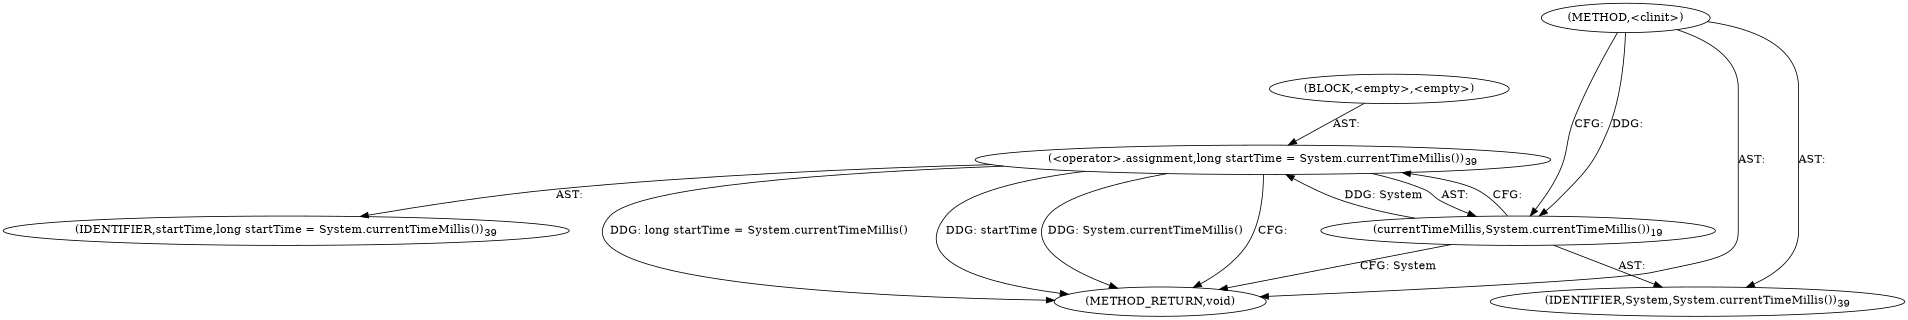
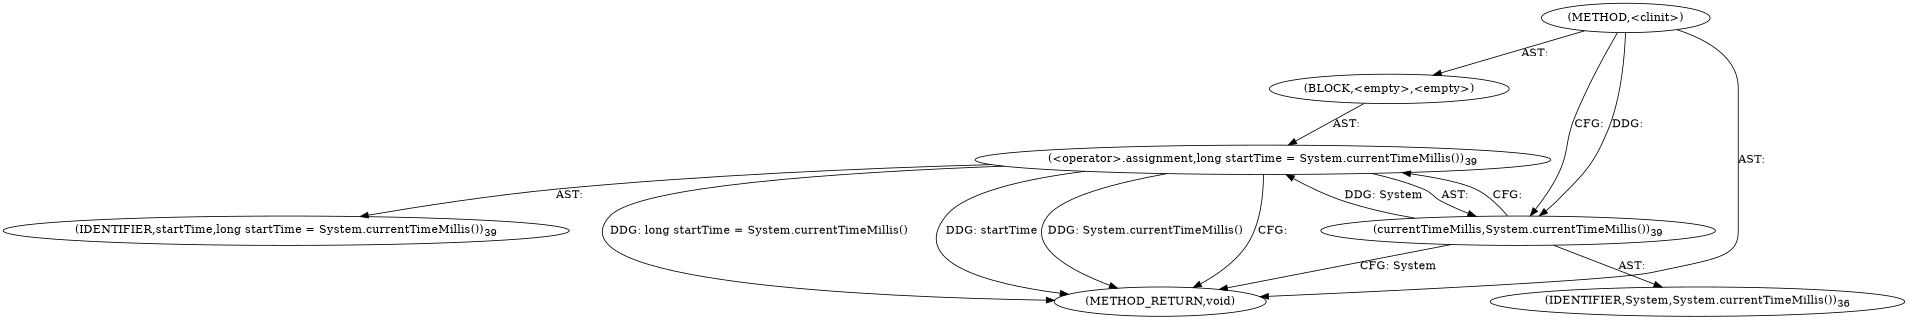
edge "(METHOD,<clinit>)" -> "(IDENTIFIER,System,System.currentTimeMillis())": now "(METHOD,<clinit>)" -> "(BLOCK,<empty>,<empty>)"
node "(currentTimeMillis,System.currentTimeMillis())": text "19" -> "39"
node "(IDENTIFIER,System,System.currentTimeMillis())": text "39" -> "36"
